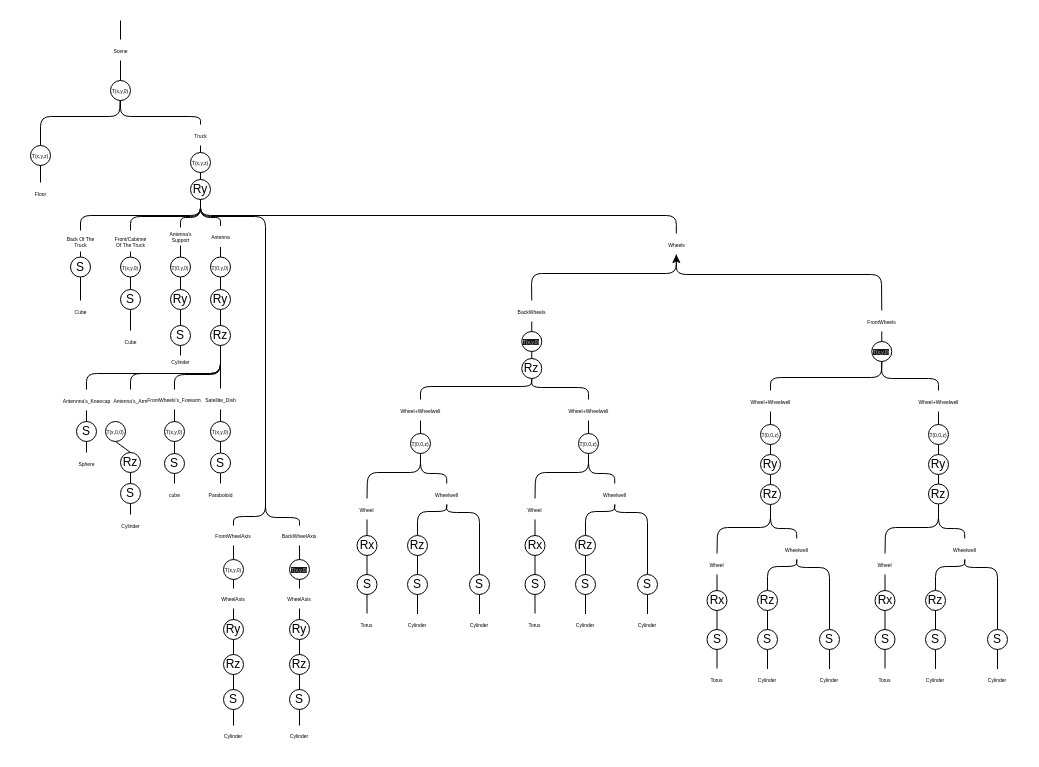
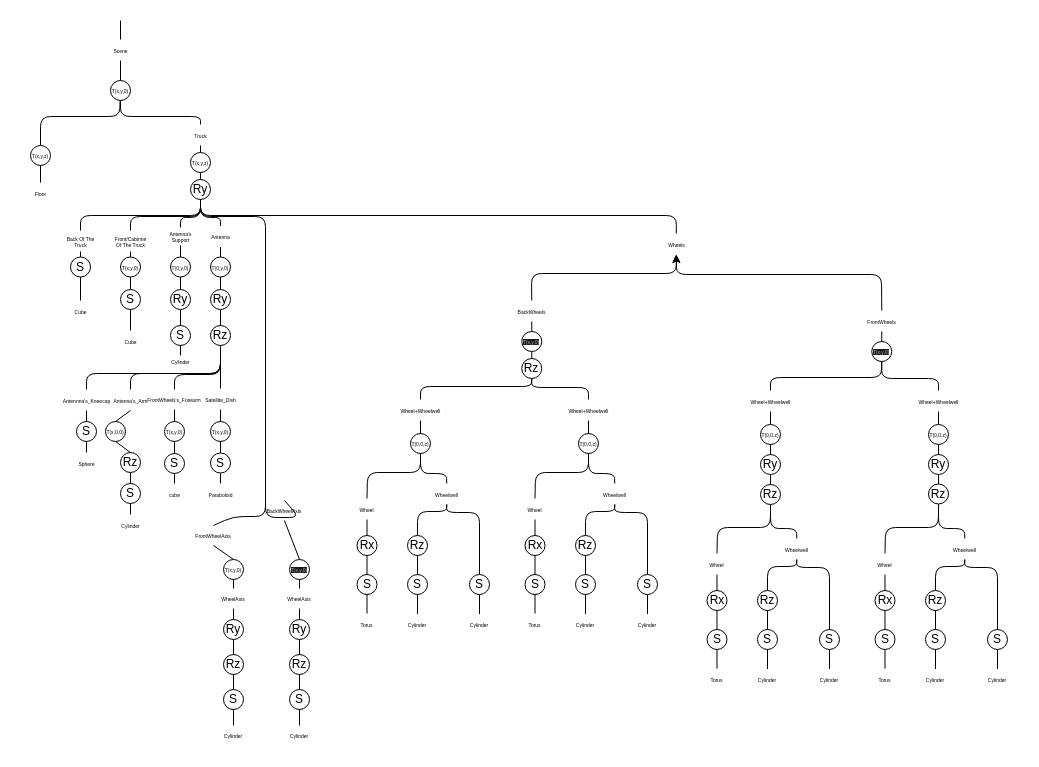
edge "Wheels" -- "BackWheels": arrowhead none -> open
edge "Antenna's_Arm" -- "T(x,0,0)": added
node "FrontWheelAxis": moved (234, 536) -> (214, 536)
node "BackWheelAxis": moved (300, 536) -> (285, 511)
